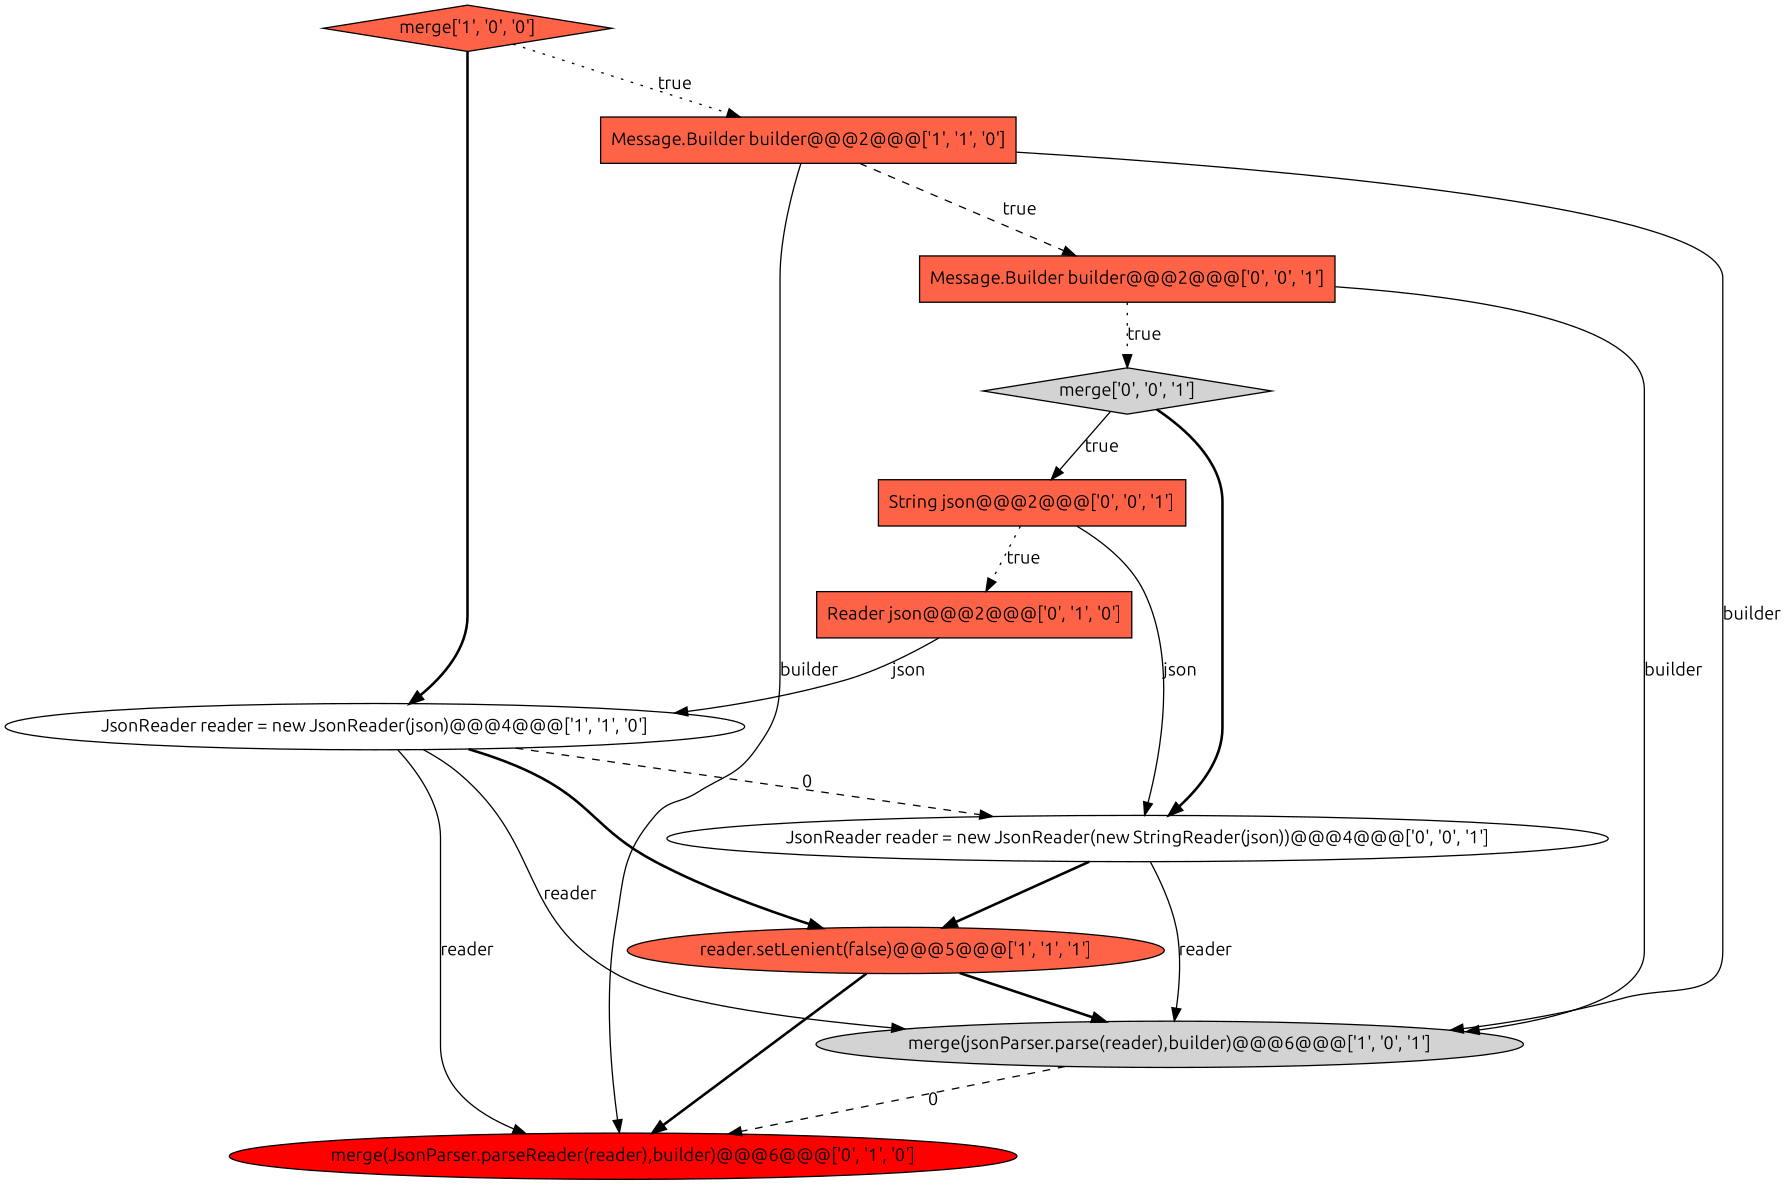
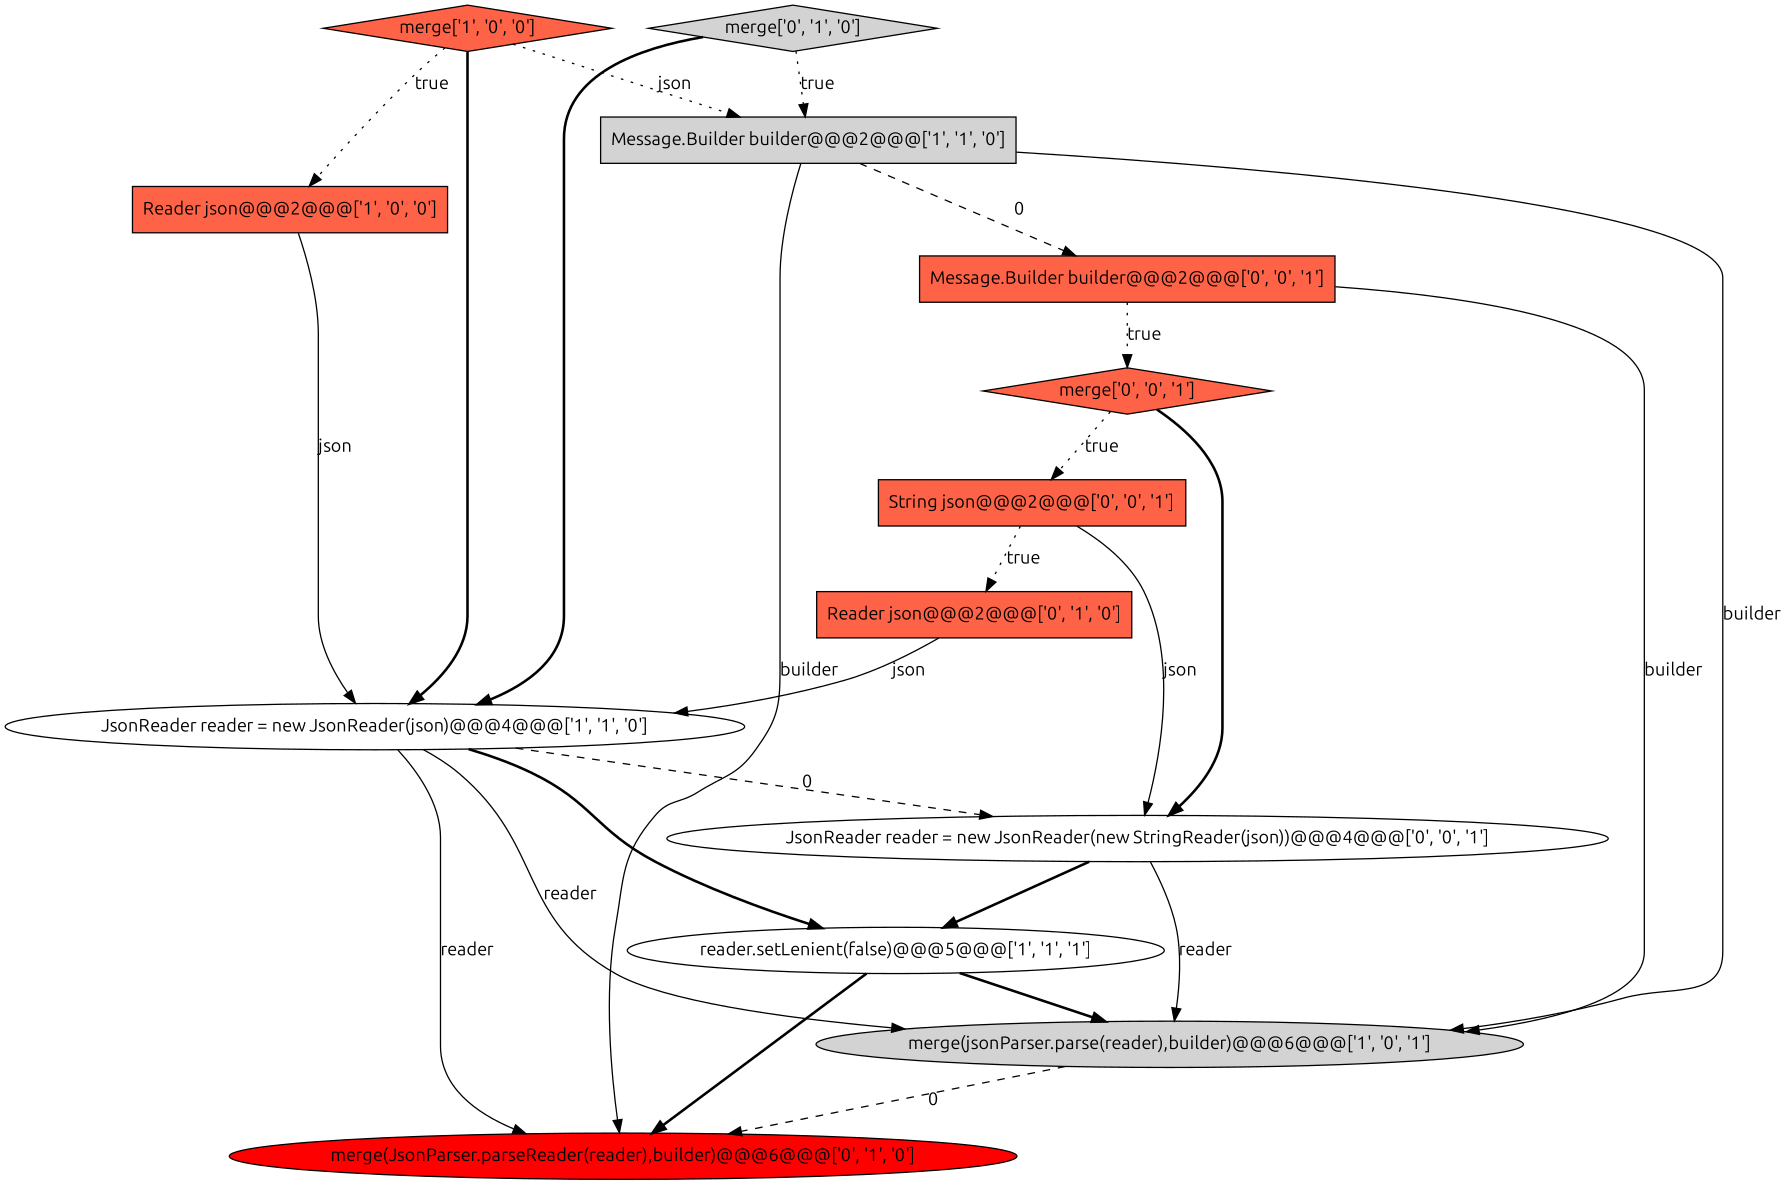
node "merge['0', '1', '0']": added
edge "merge['1', '0', '0']" -> "Message.Builder builder@@@2@@@['1', '1', '0']": label "true" -> "json"
node "Message.Builder builder@@@2@@@['1', '1', '0']": fillcolor tomato -> lightgray
node "Reader json@@@2@@@['1', '0', '0']": added
edge "Message.Builder builder@@@2@@@['1', '1', '0']" -> "Message.Builder builder@@@2@@@['0', '0', '1']": label "true" -> "0"
node "merge['0', '0', '1']": fillcolor lightgray -> tomato
edge "merge['0', '0', '1']" -> "String json@@@2@@@['0', '0', '1']": style solid -> dotted
node "reader.setLenient(false)@@@5@@@['1', '1', '1']": fillcolor tomato -> white
